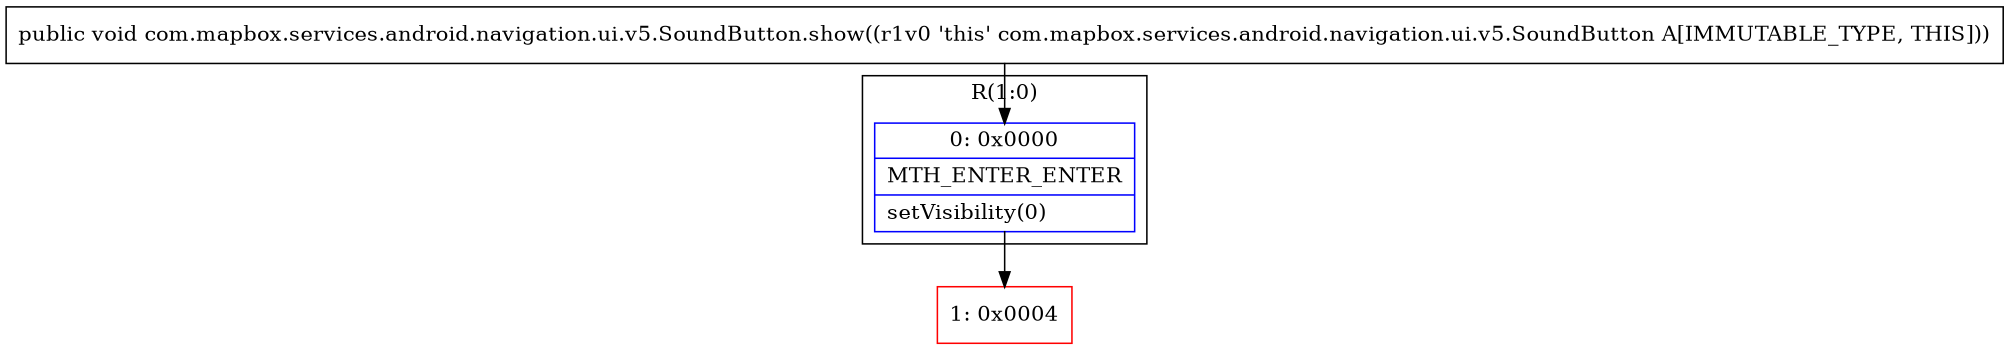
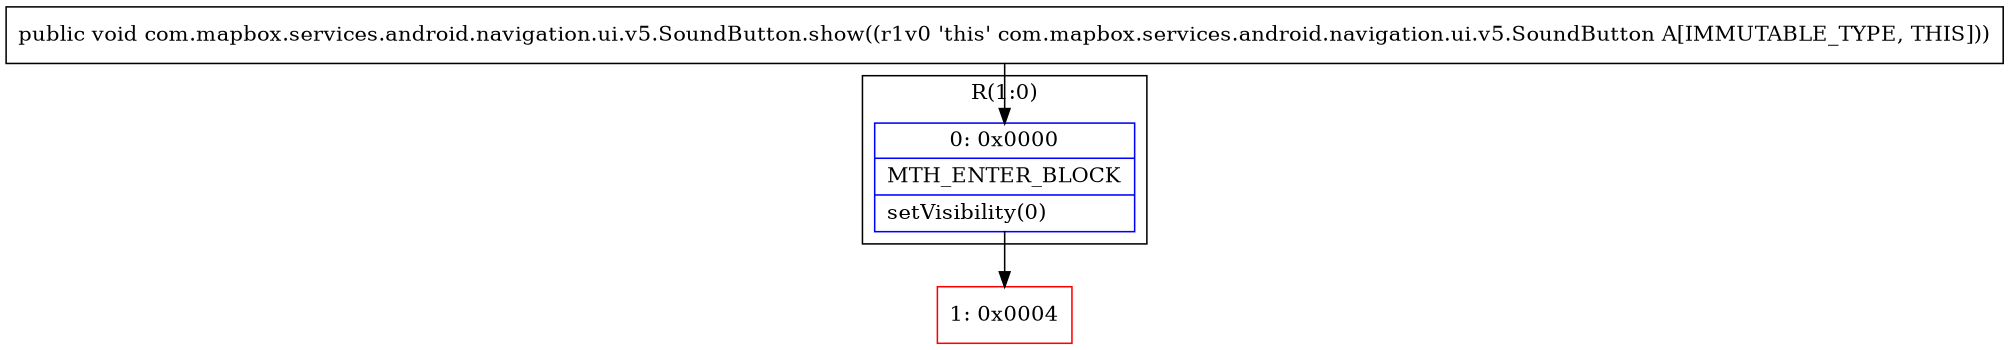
node "0: 0x0000": text "MTH_ENTER_ENTER" -> "MTH_ENTER_BLOCK"
